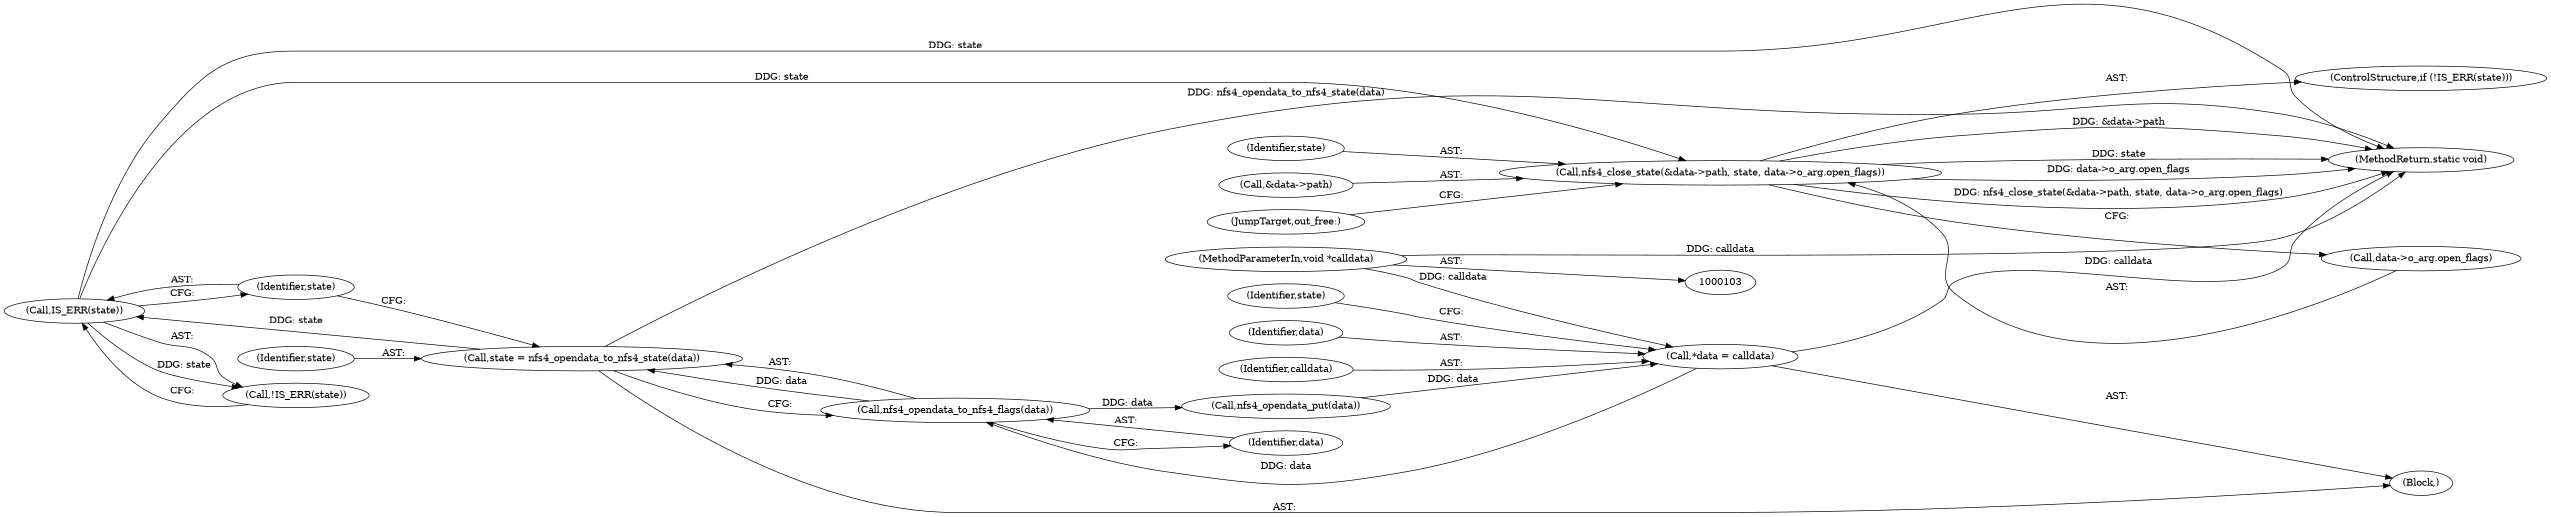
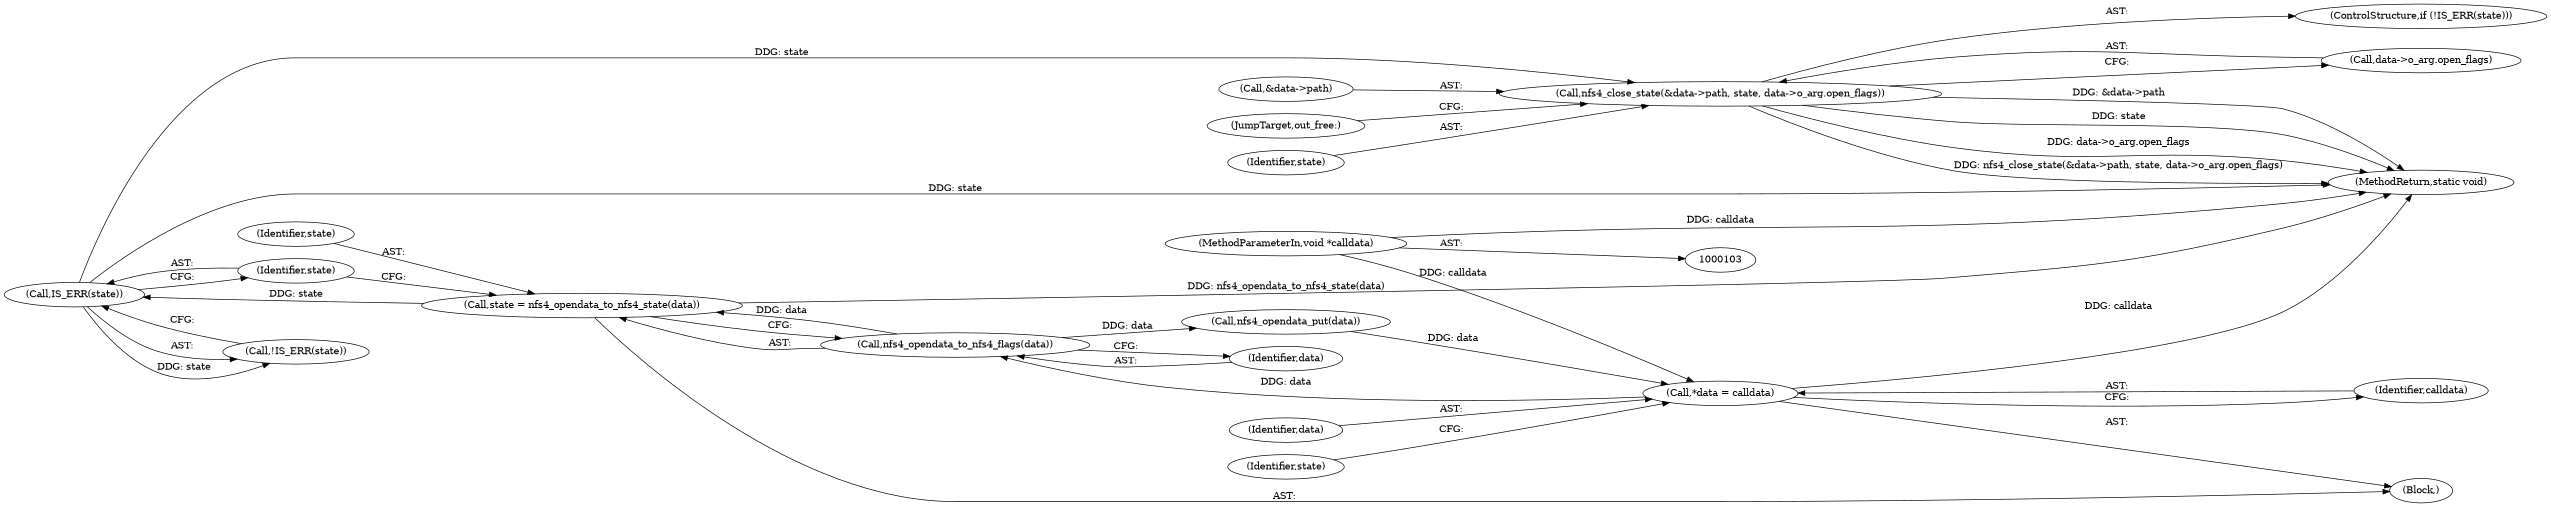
edge "(Call,*data = calldata)" -> "(Identifier,calldata)": added, label "CFG:"
